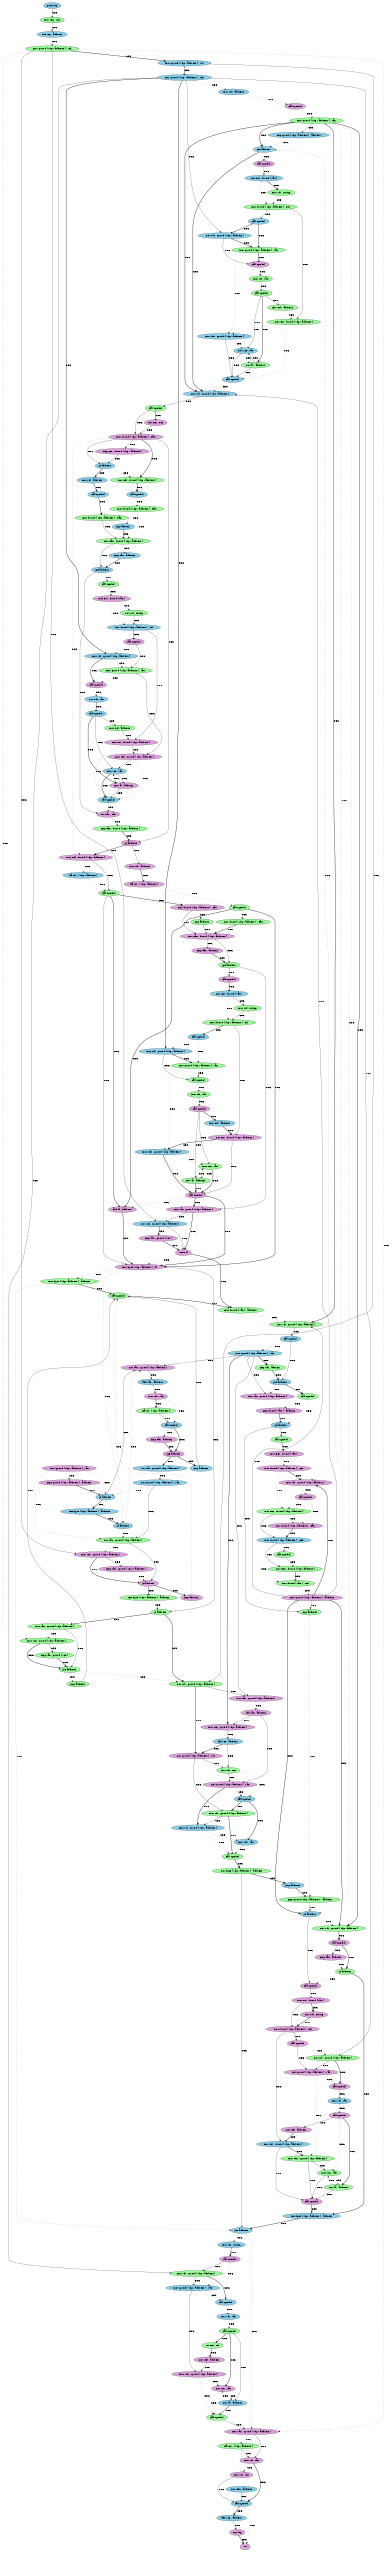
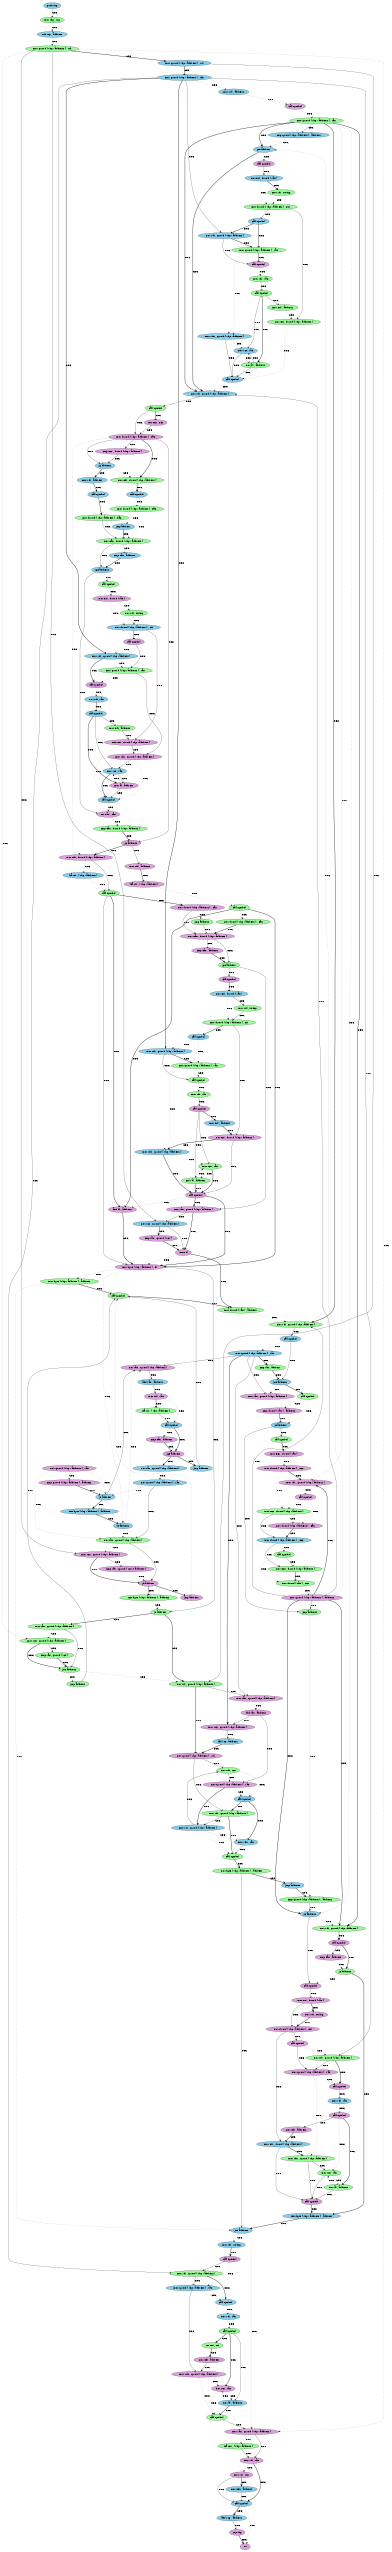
edge "add rcx , address" -> "mov rdi , rcx": now "mov rsi , qword [ rbp - address ]" -> "mov rdi , rcx"
edge "mov rsi , rcx" -> "mov edx , address": added, label "CFG"
